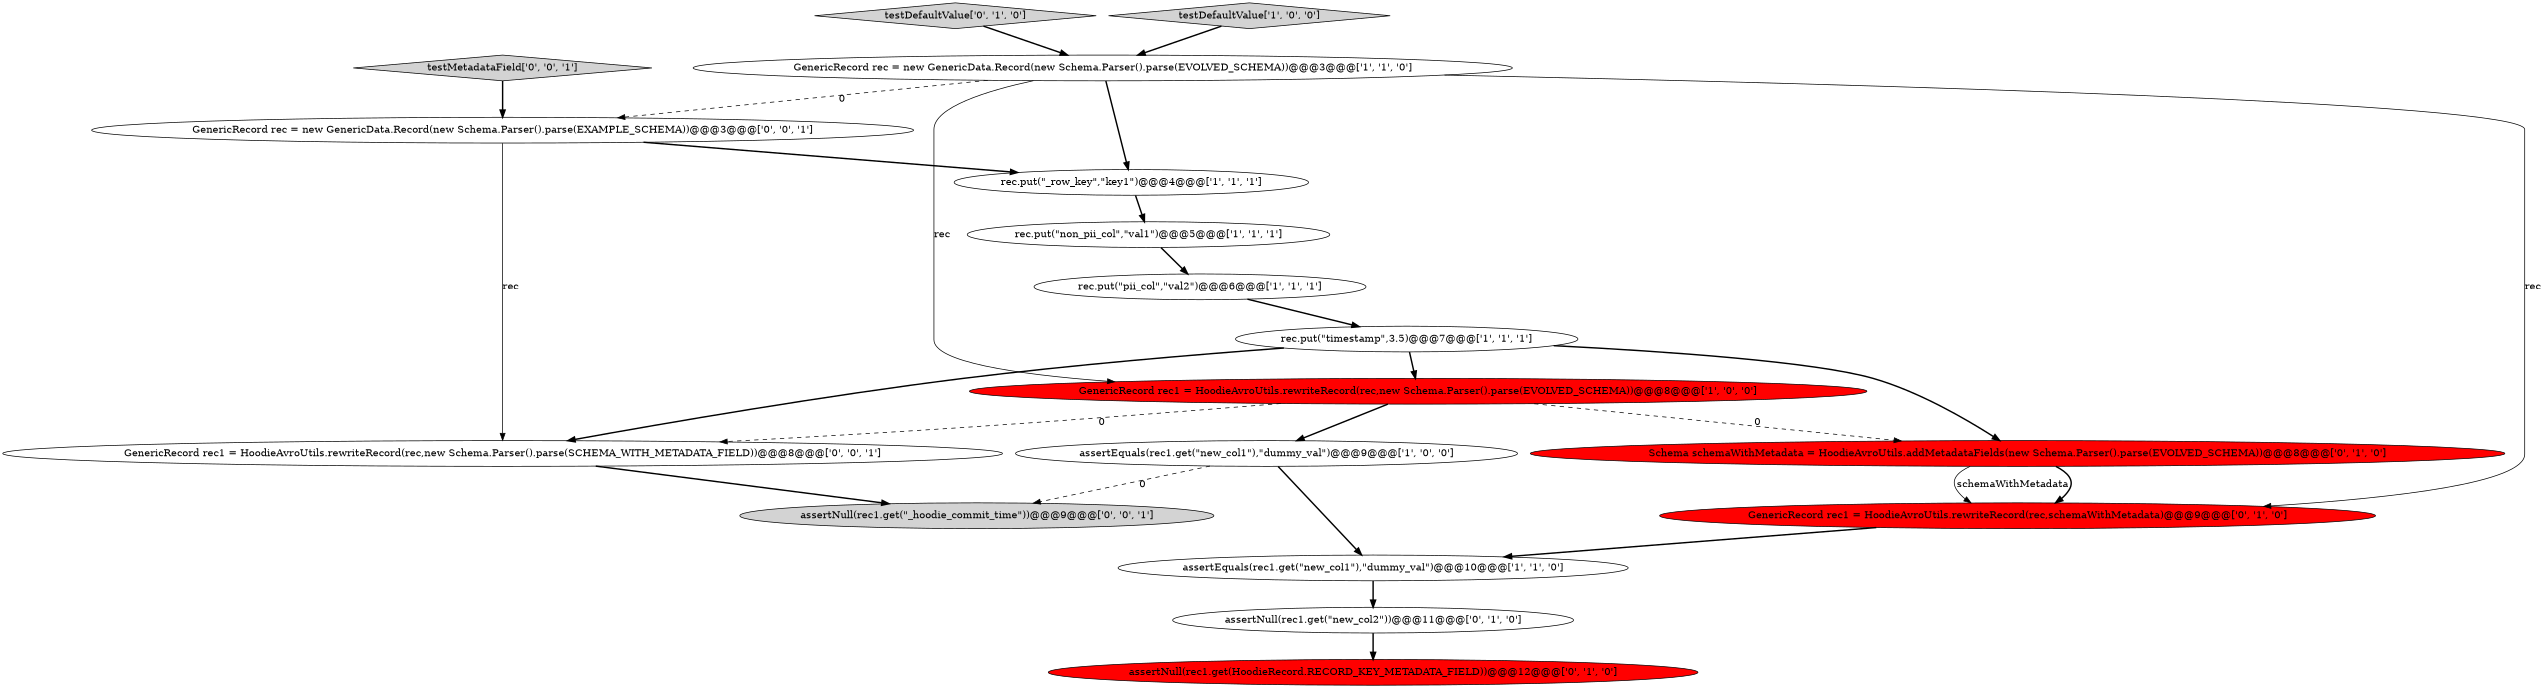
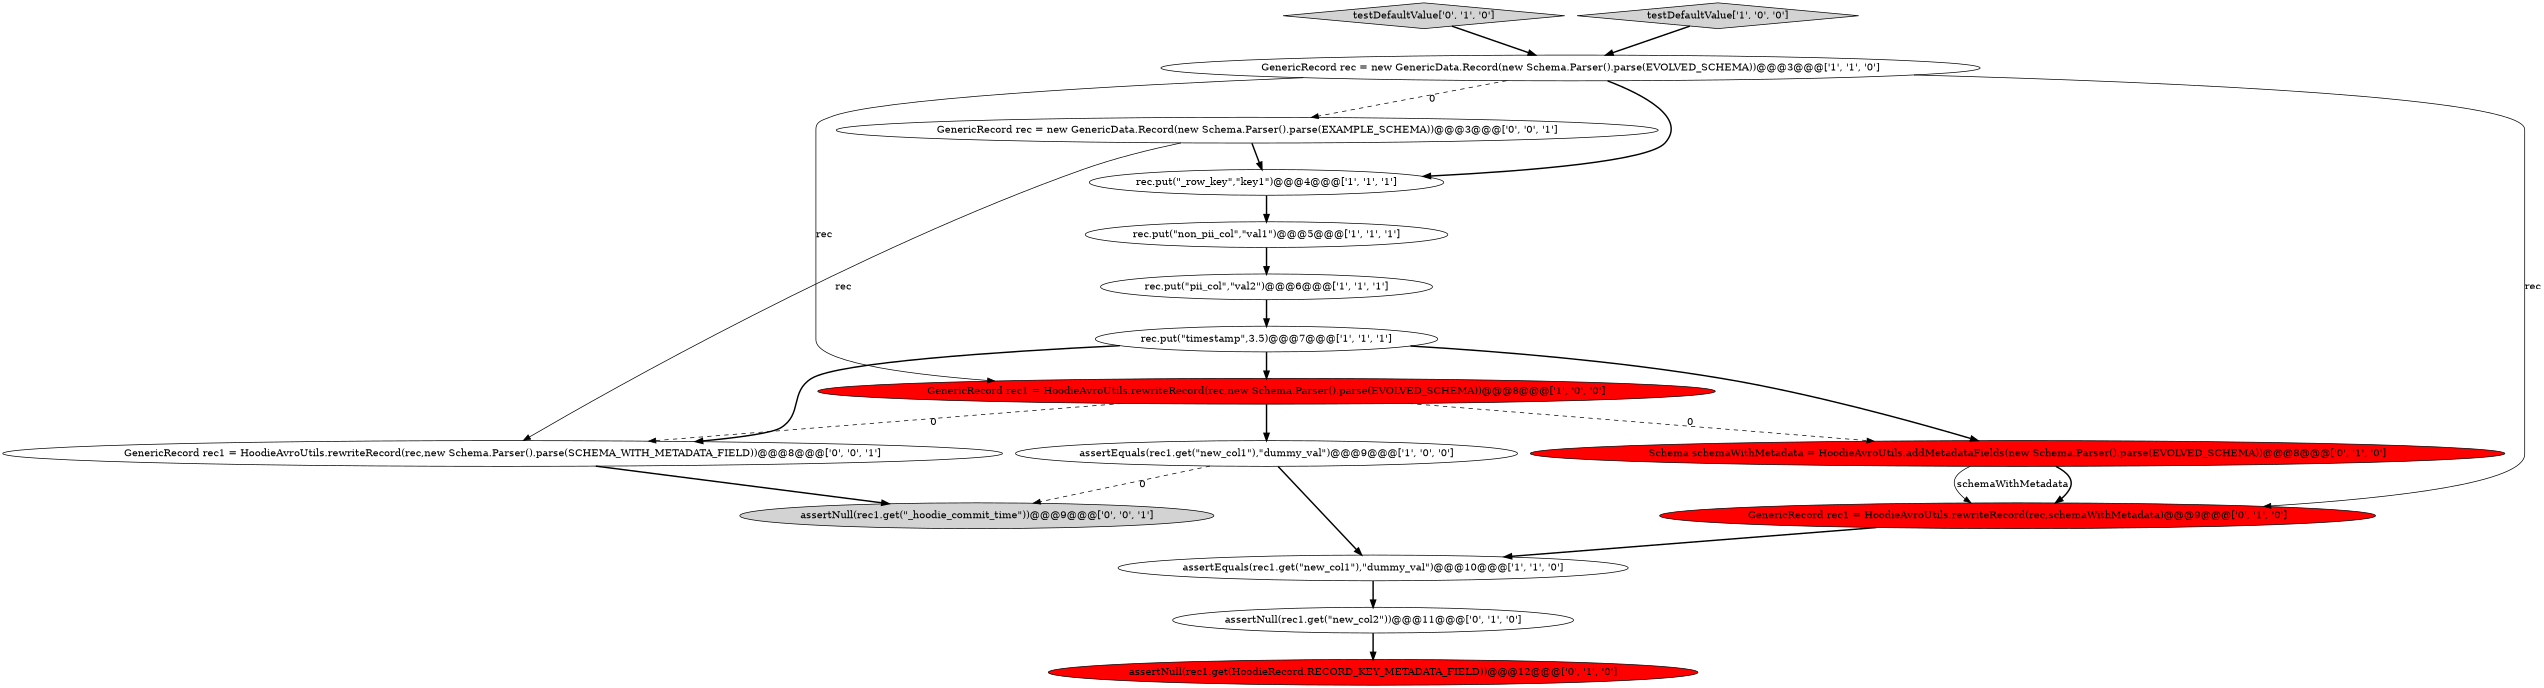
node "testMetadataField['0', '0', '1']": removed
